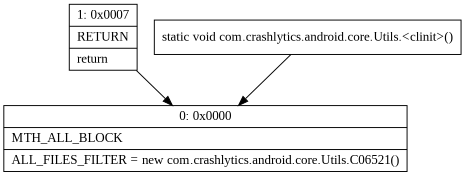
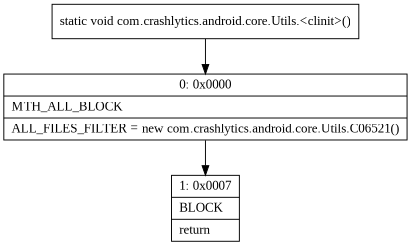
node "1: 0x0007": text "RETURN" -> "BLOCK"
edge "1: 0x0007" -> "0: 0x0000": reversed
